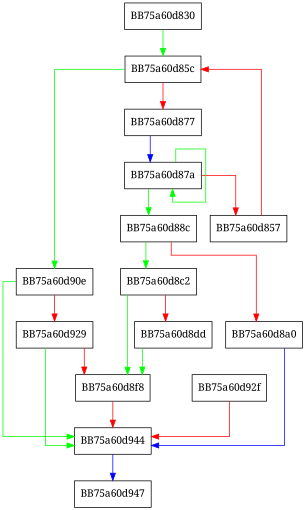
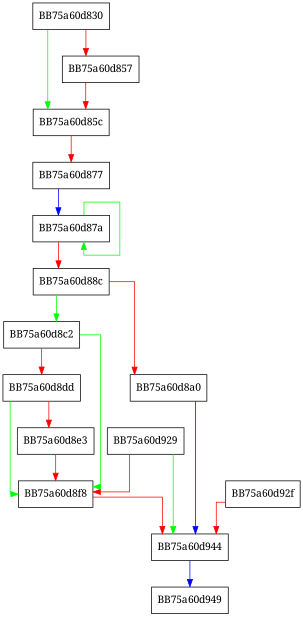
edge "BB75a60d87a" -> "BB75a60d857": now "BB75a60d830" -> "BB75a60d857"
edge "BB75a60d87a" -> "BB75a60d88c": color green -> red
node "BB75a60d90e": removed
node "BB75a60d8e3": added
node "BB75a60d947": label "BB75a60d947" -> "BB75a60d949"
